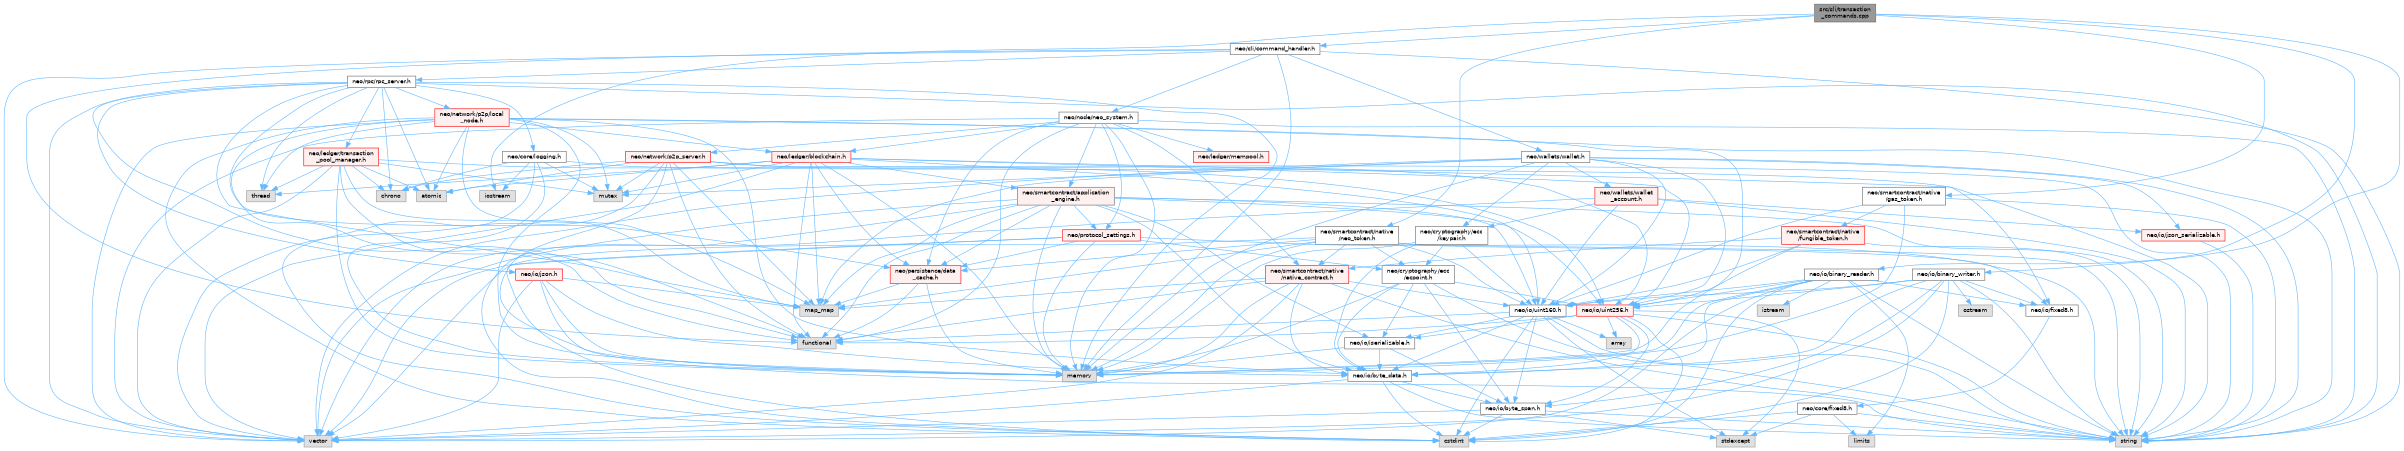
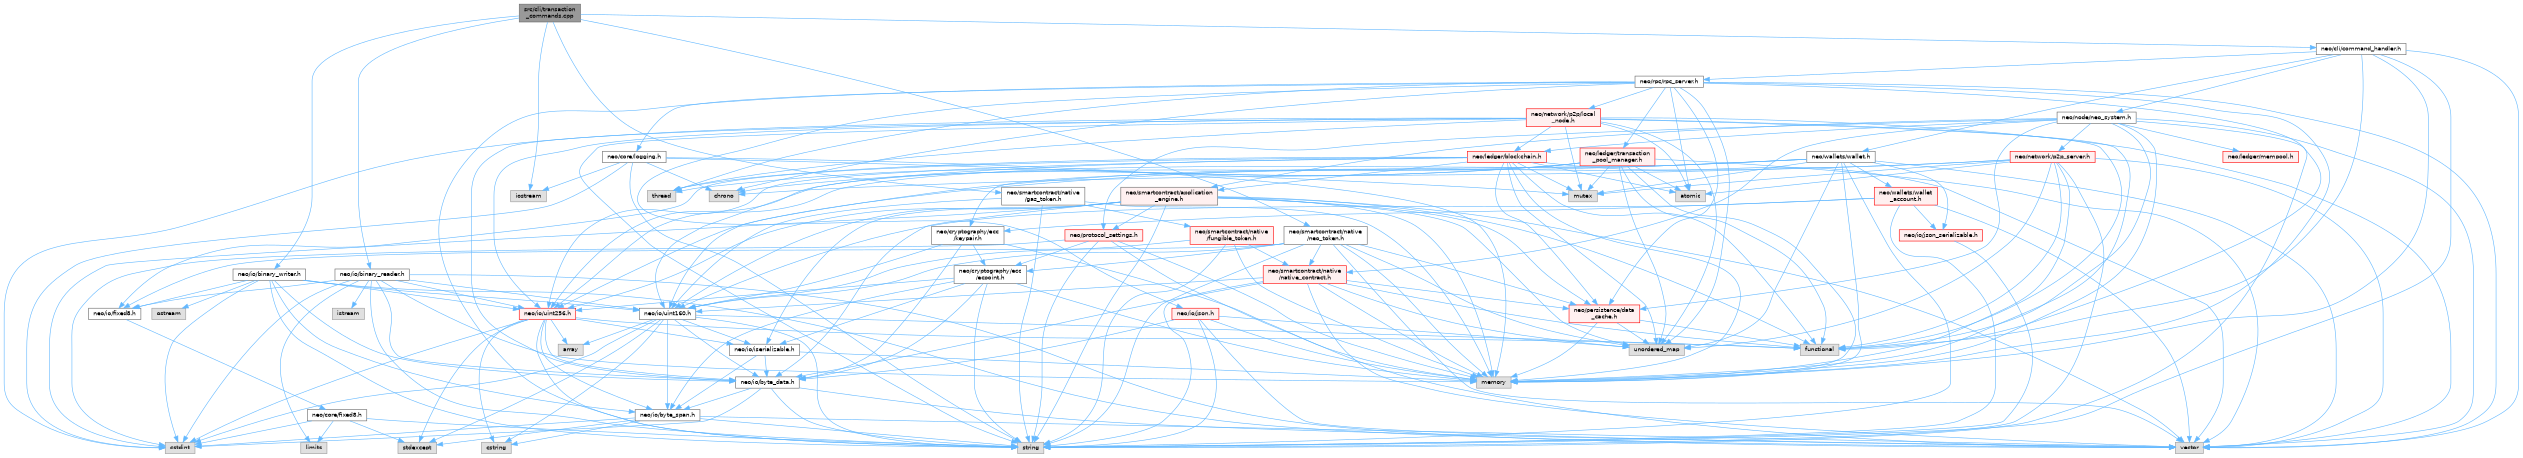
edge "neo/protocol_settings.h" -> "neo/persistence/data _cache.h": now "neo/smartcontract/native /native_contract.h" -> "neo/persistence/data _cache.h"
node "map_map": label "map_map" -> "unordered_map"
node "cstring": added
